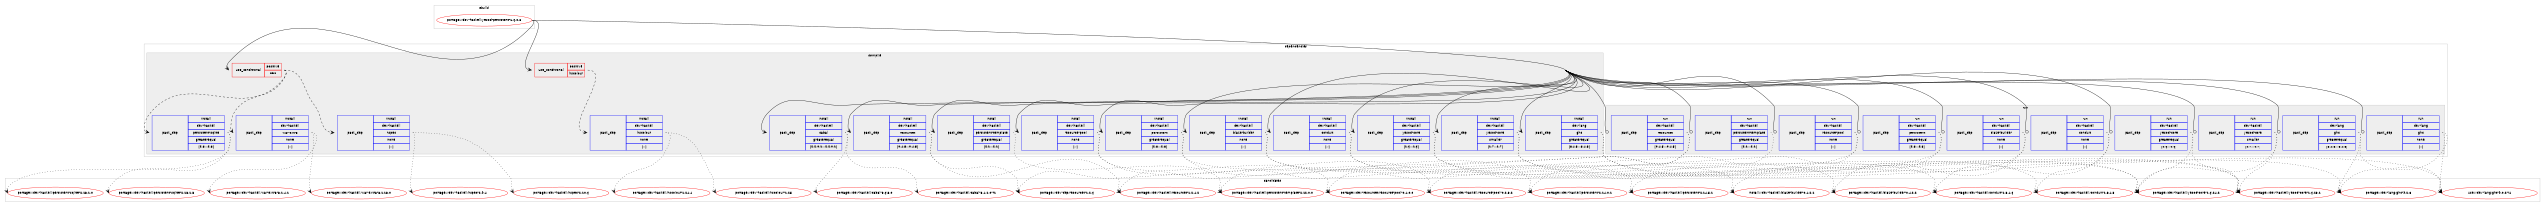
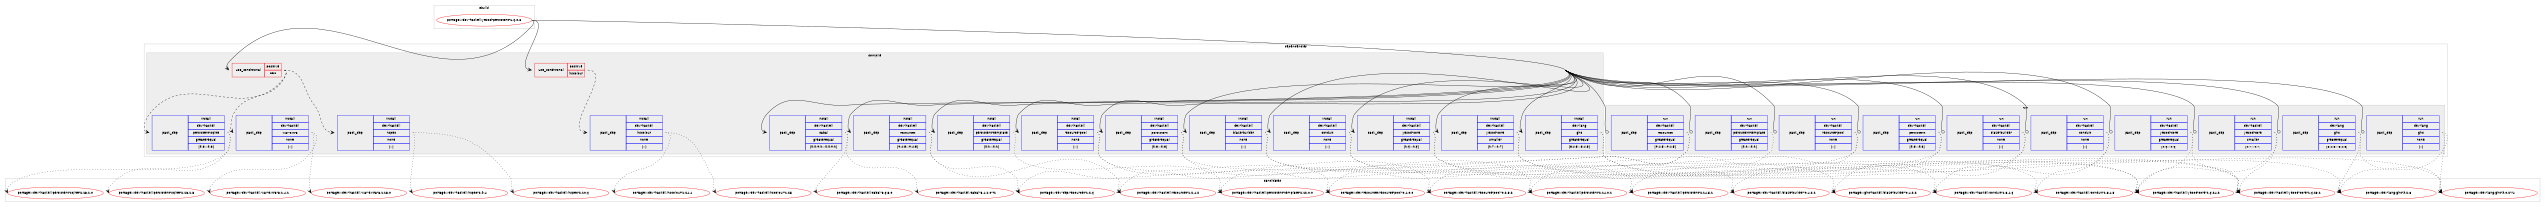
node "install://dev-haskell/blaze-builder-0.4.2.1": label "install://dev-haskell/blaze-builder-0.4.2.1" -> "portage://dev-haskell/blaze-builder-0.4.2.1"
node "portage://dev-haskell/blaze-builder-0.4.2.2": label "portage://dev-haskell/blaze-builder-0.4.2.2" -> "portage://ghc-haskell/blaze-builder-0.4.2.2"
node "use://dev-lang/ghc-9.0.2-r4": label "use://dev-lang/ghc-9.0.2-r4" -> "portage://dev-lang/ghc-9.0.2-r4"
